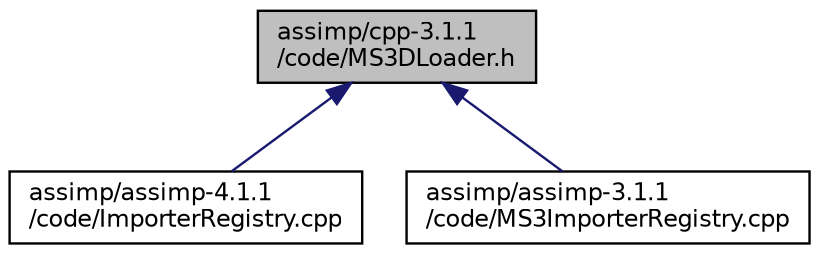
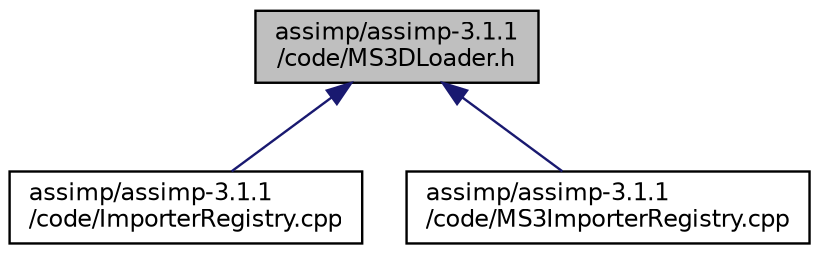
node "assimp/cpp-3.1.1 /code/MS3DLoader.h": label "assimp/cpp-3.1.1 /code/MS3DLoader.h" -> "assimp/assimp-3.1.1 /code/MS3DLoader.h"
node "assimp/assimp-4.1.1 /code/ImporterRegistry.cpp": label "assimp/assimp-4.1.1 /code/ImporterRegistry.cpp" -> "assimp/assimp-3.1.1 /code/ImporterRegistry.cpp"
